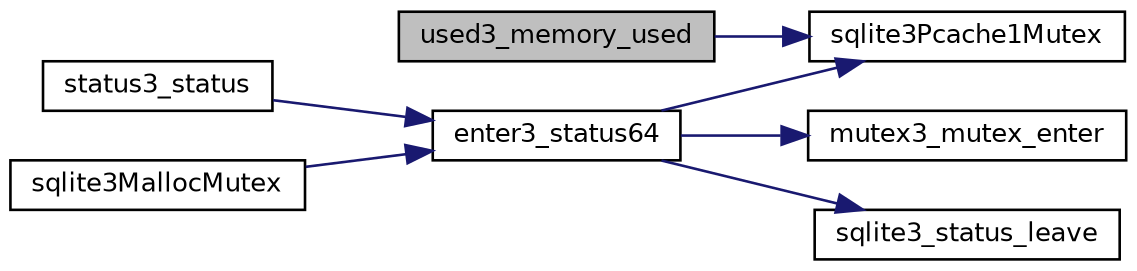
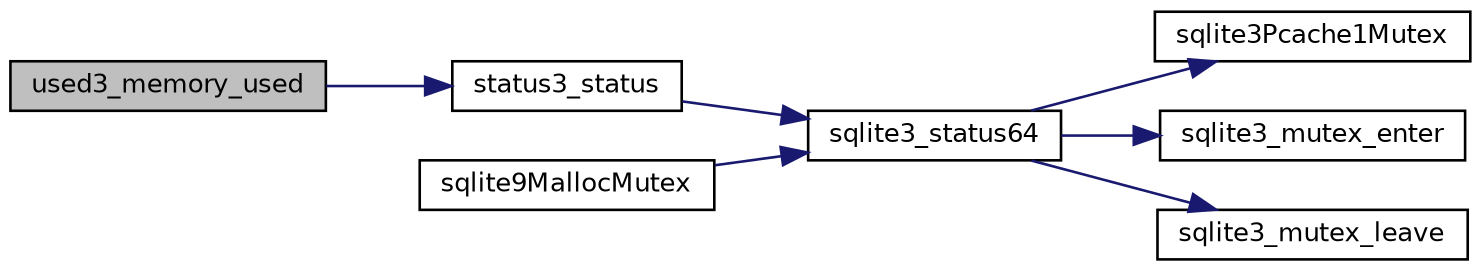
edge "used3_memory_used" -> "sqlite3Pcache1Mutex": now "used3_memory_used" -> "status3_status"
node "enter3_status64": label "enter3_status64" -> "sqlite3_status64"
node "mutex3_mutex_enter": label "mutex3_mutex_enter" -> "sqlite3_mutex_enter"
node "sqlite3MallocMutex": label "sqlite3MallocMutex" -> "sqlite9MallocMutex"
node "sqlite3_status_leave": label "sqlite3_status_leave" -> "sqlite3_mutex_leave"
